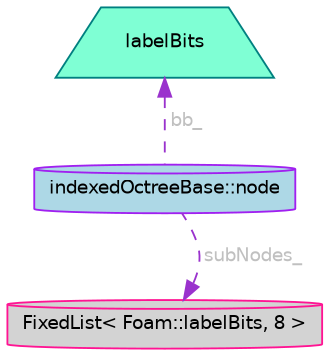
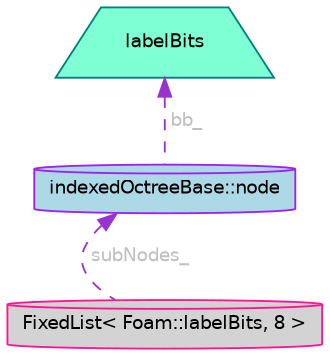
edge "indexedOctreeBase::node" -> "FixedList< Foam::labelBits, 8 >": reversed
